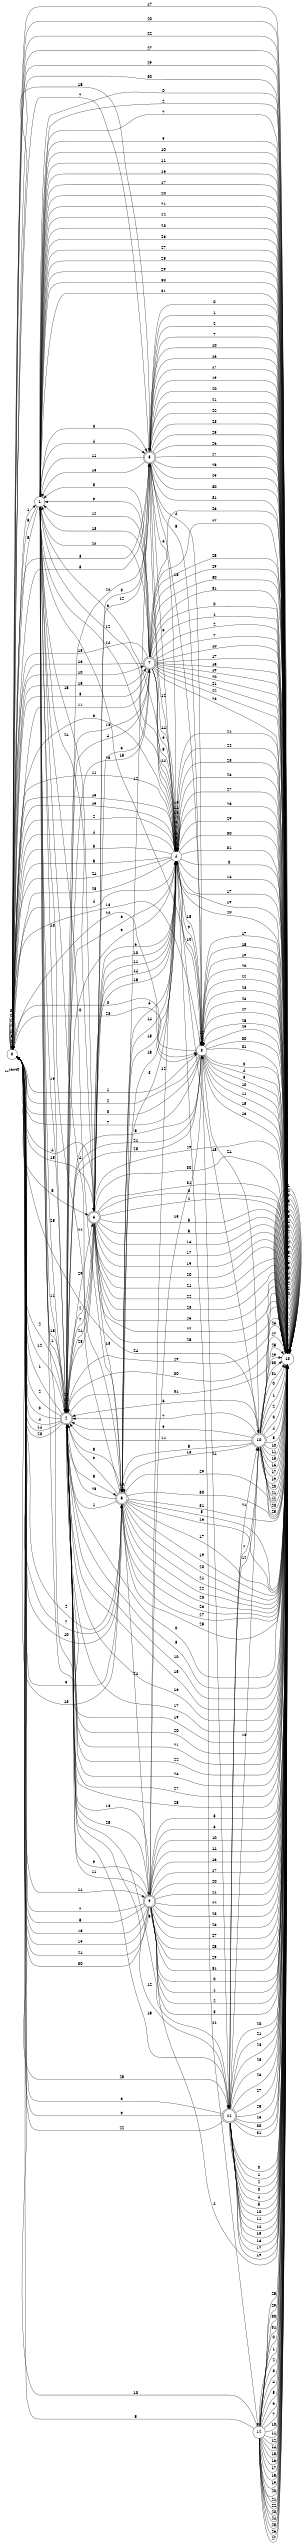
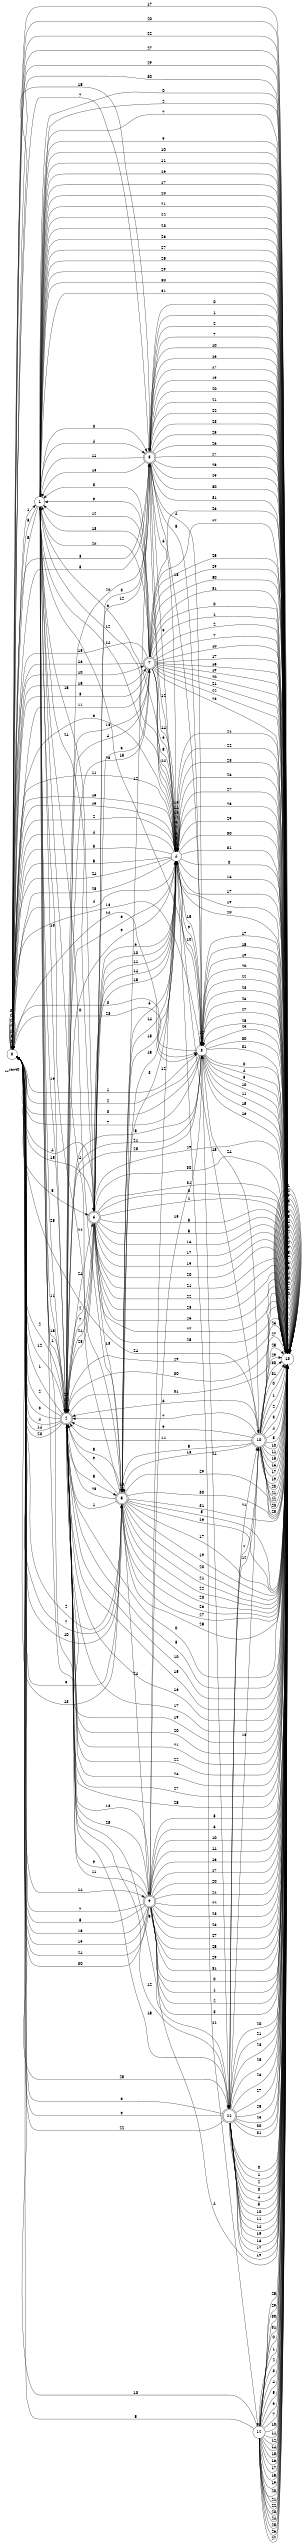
edge "2" -> "6": label "29" -> "24"
